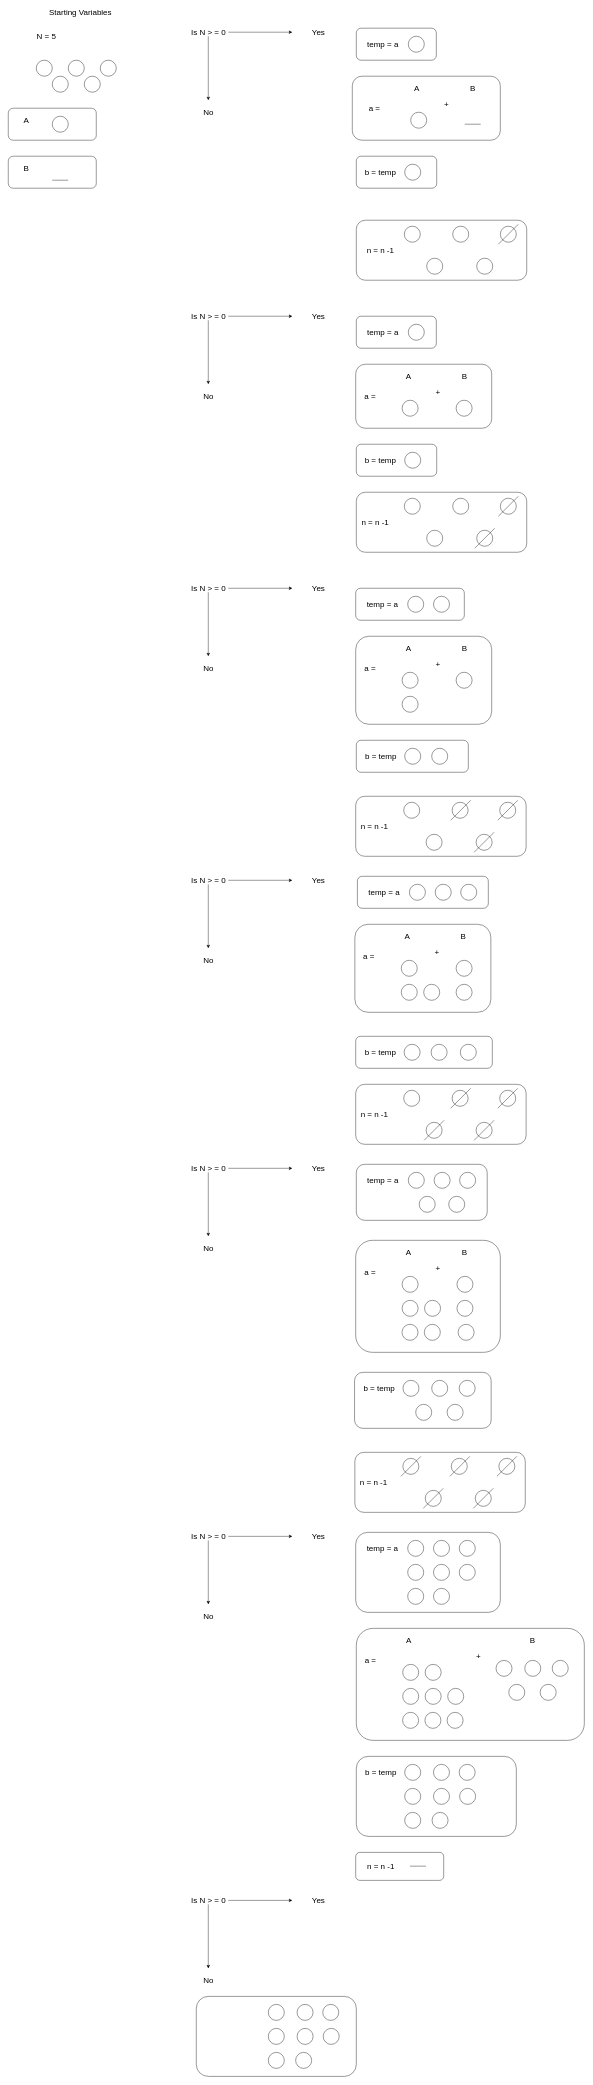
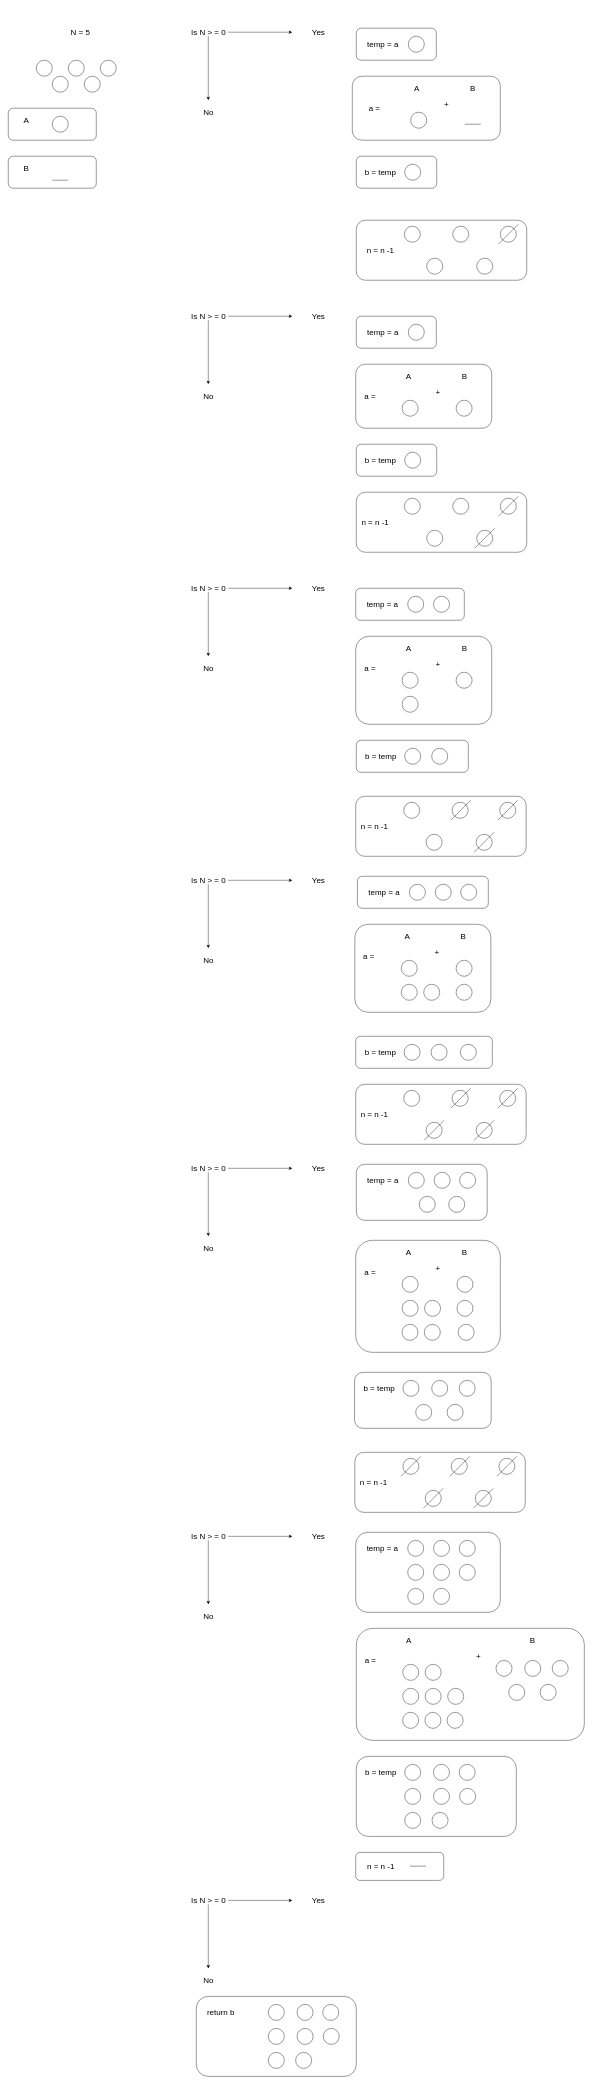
node "Starting Variables": removed
node "N = 5": moved (46, 36) -> (80, 32)
node "return b": added
